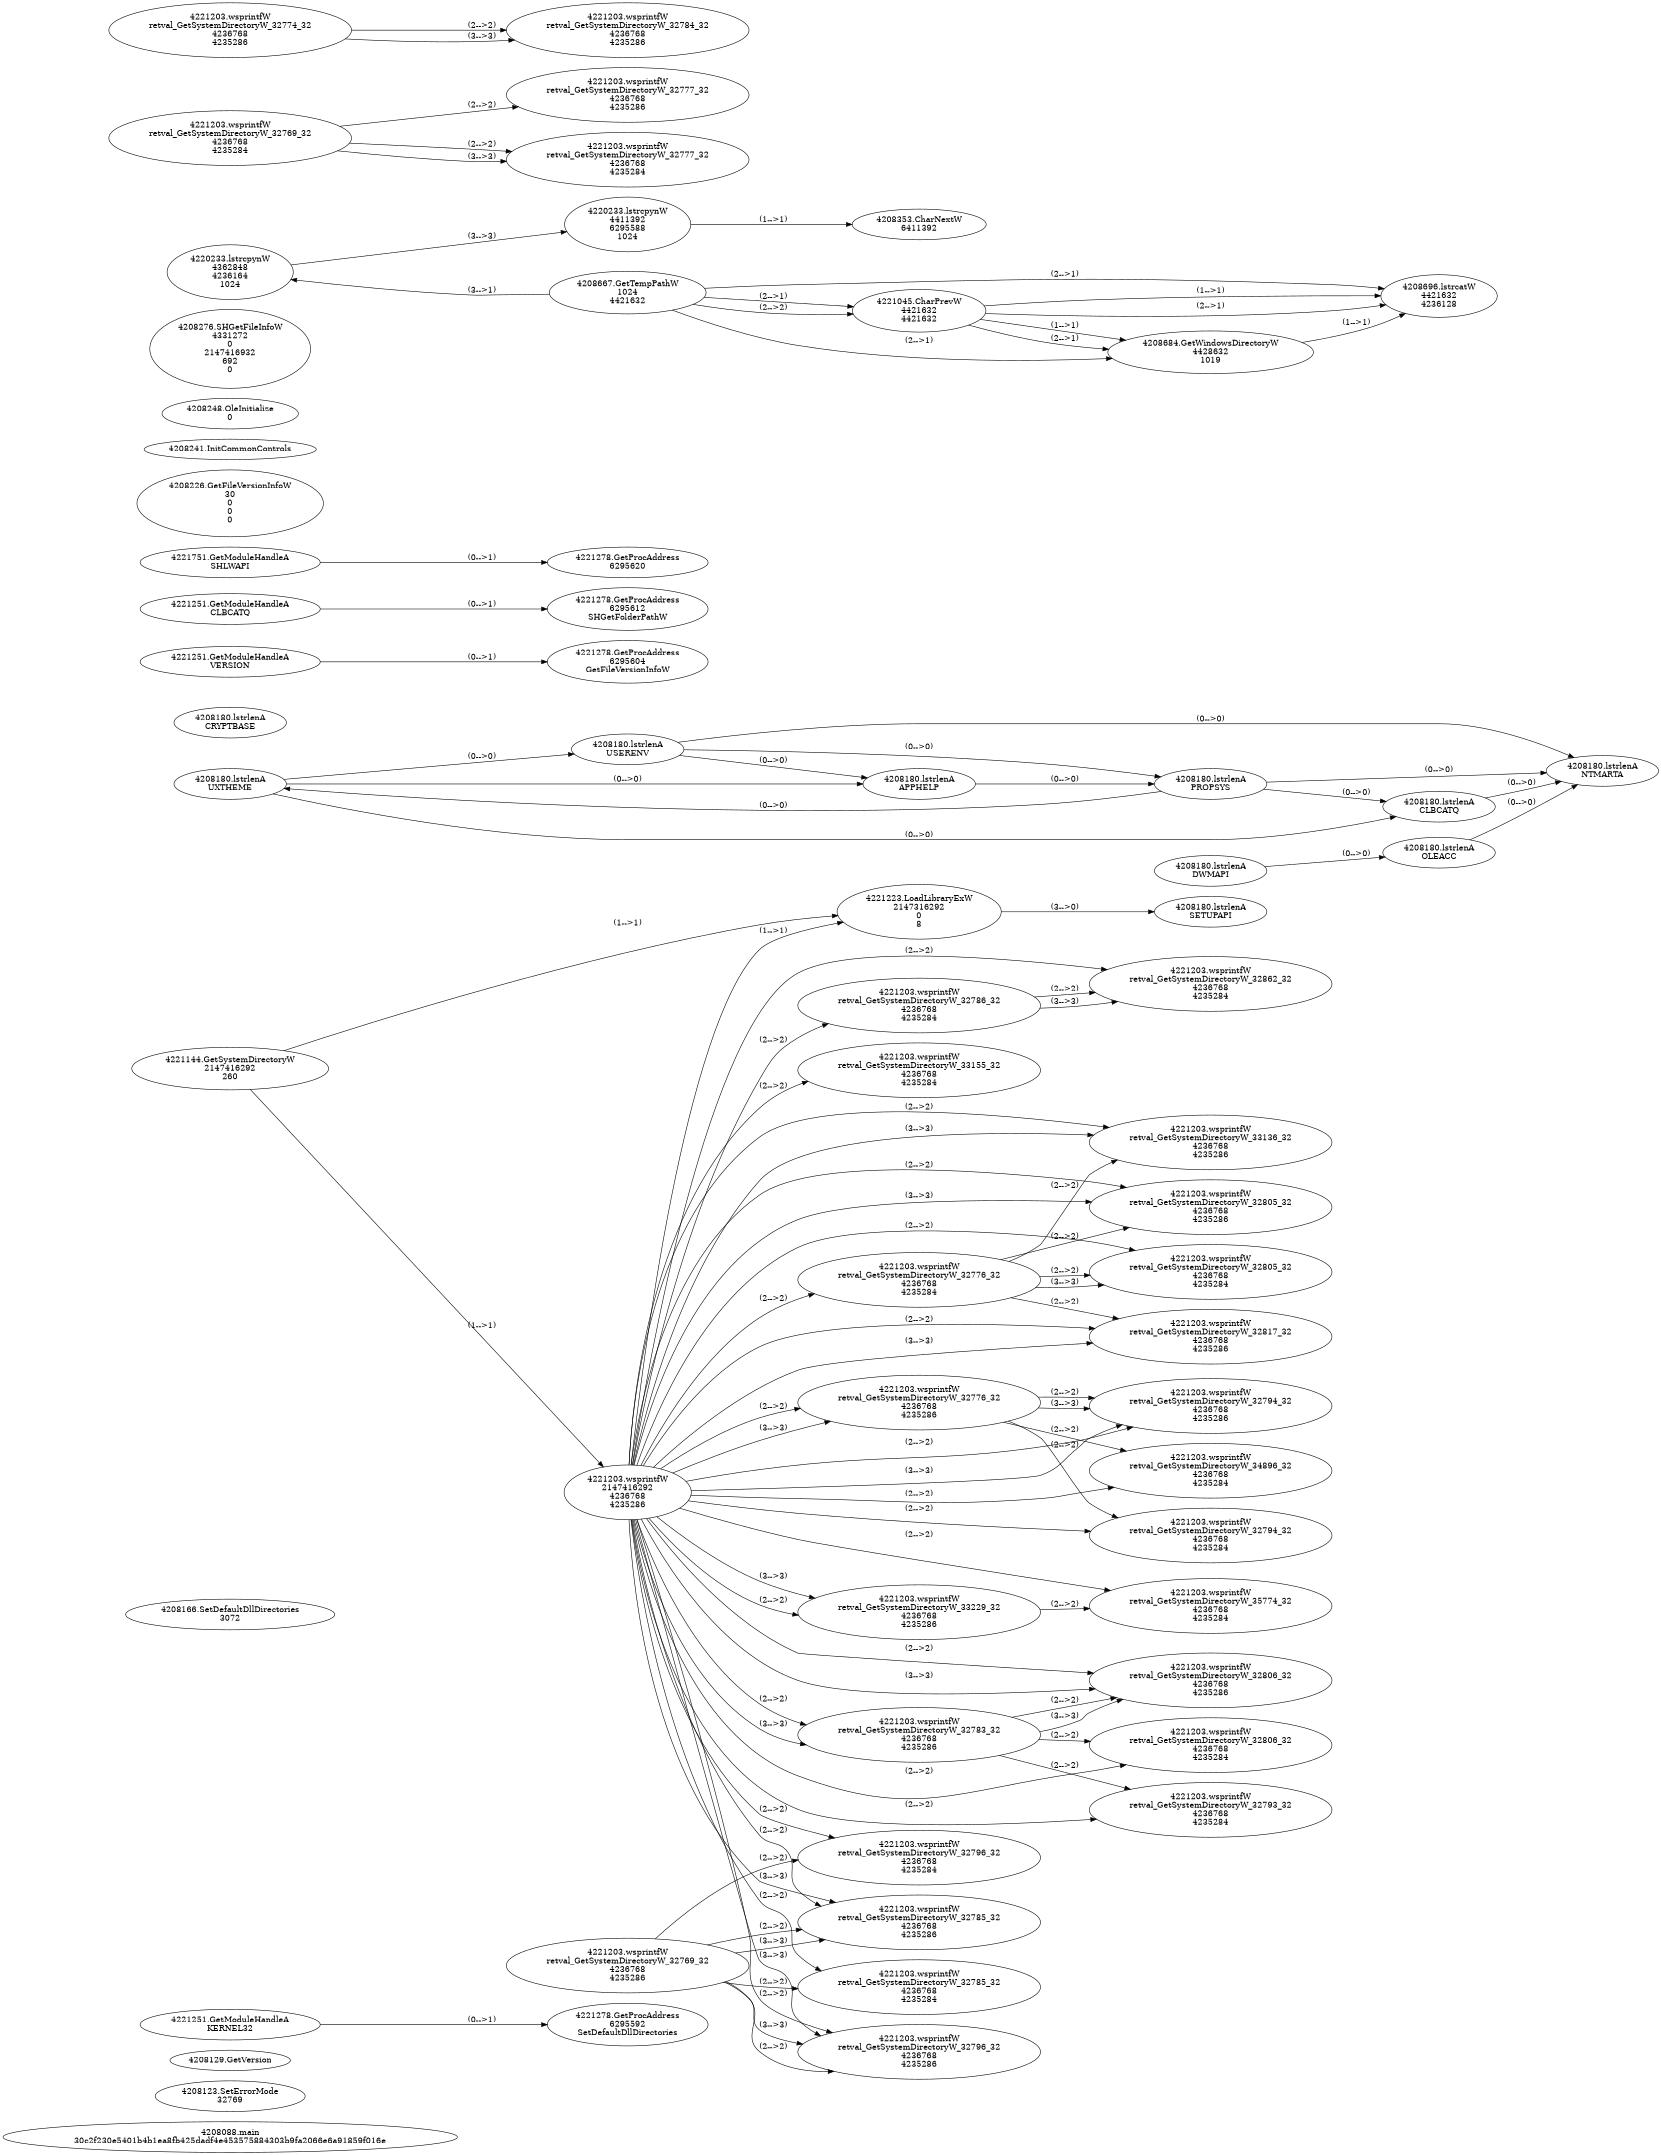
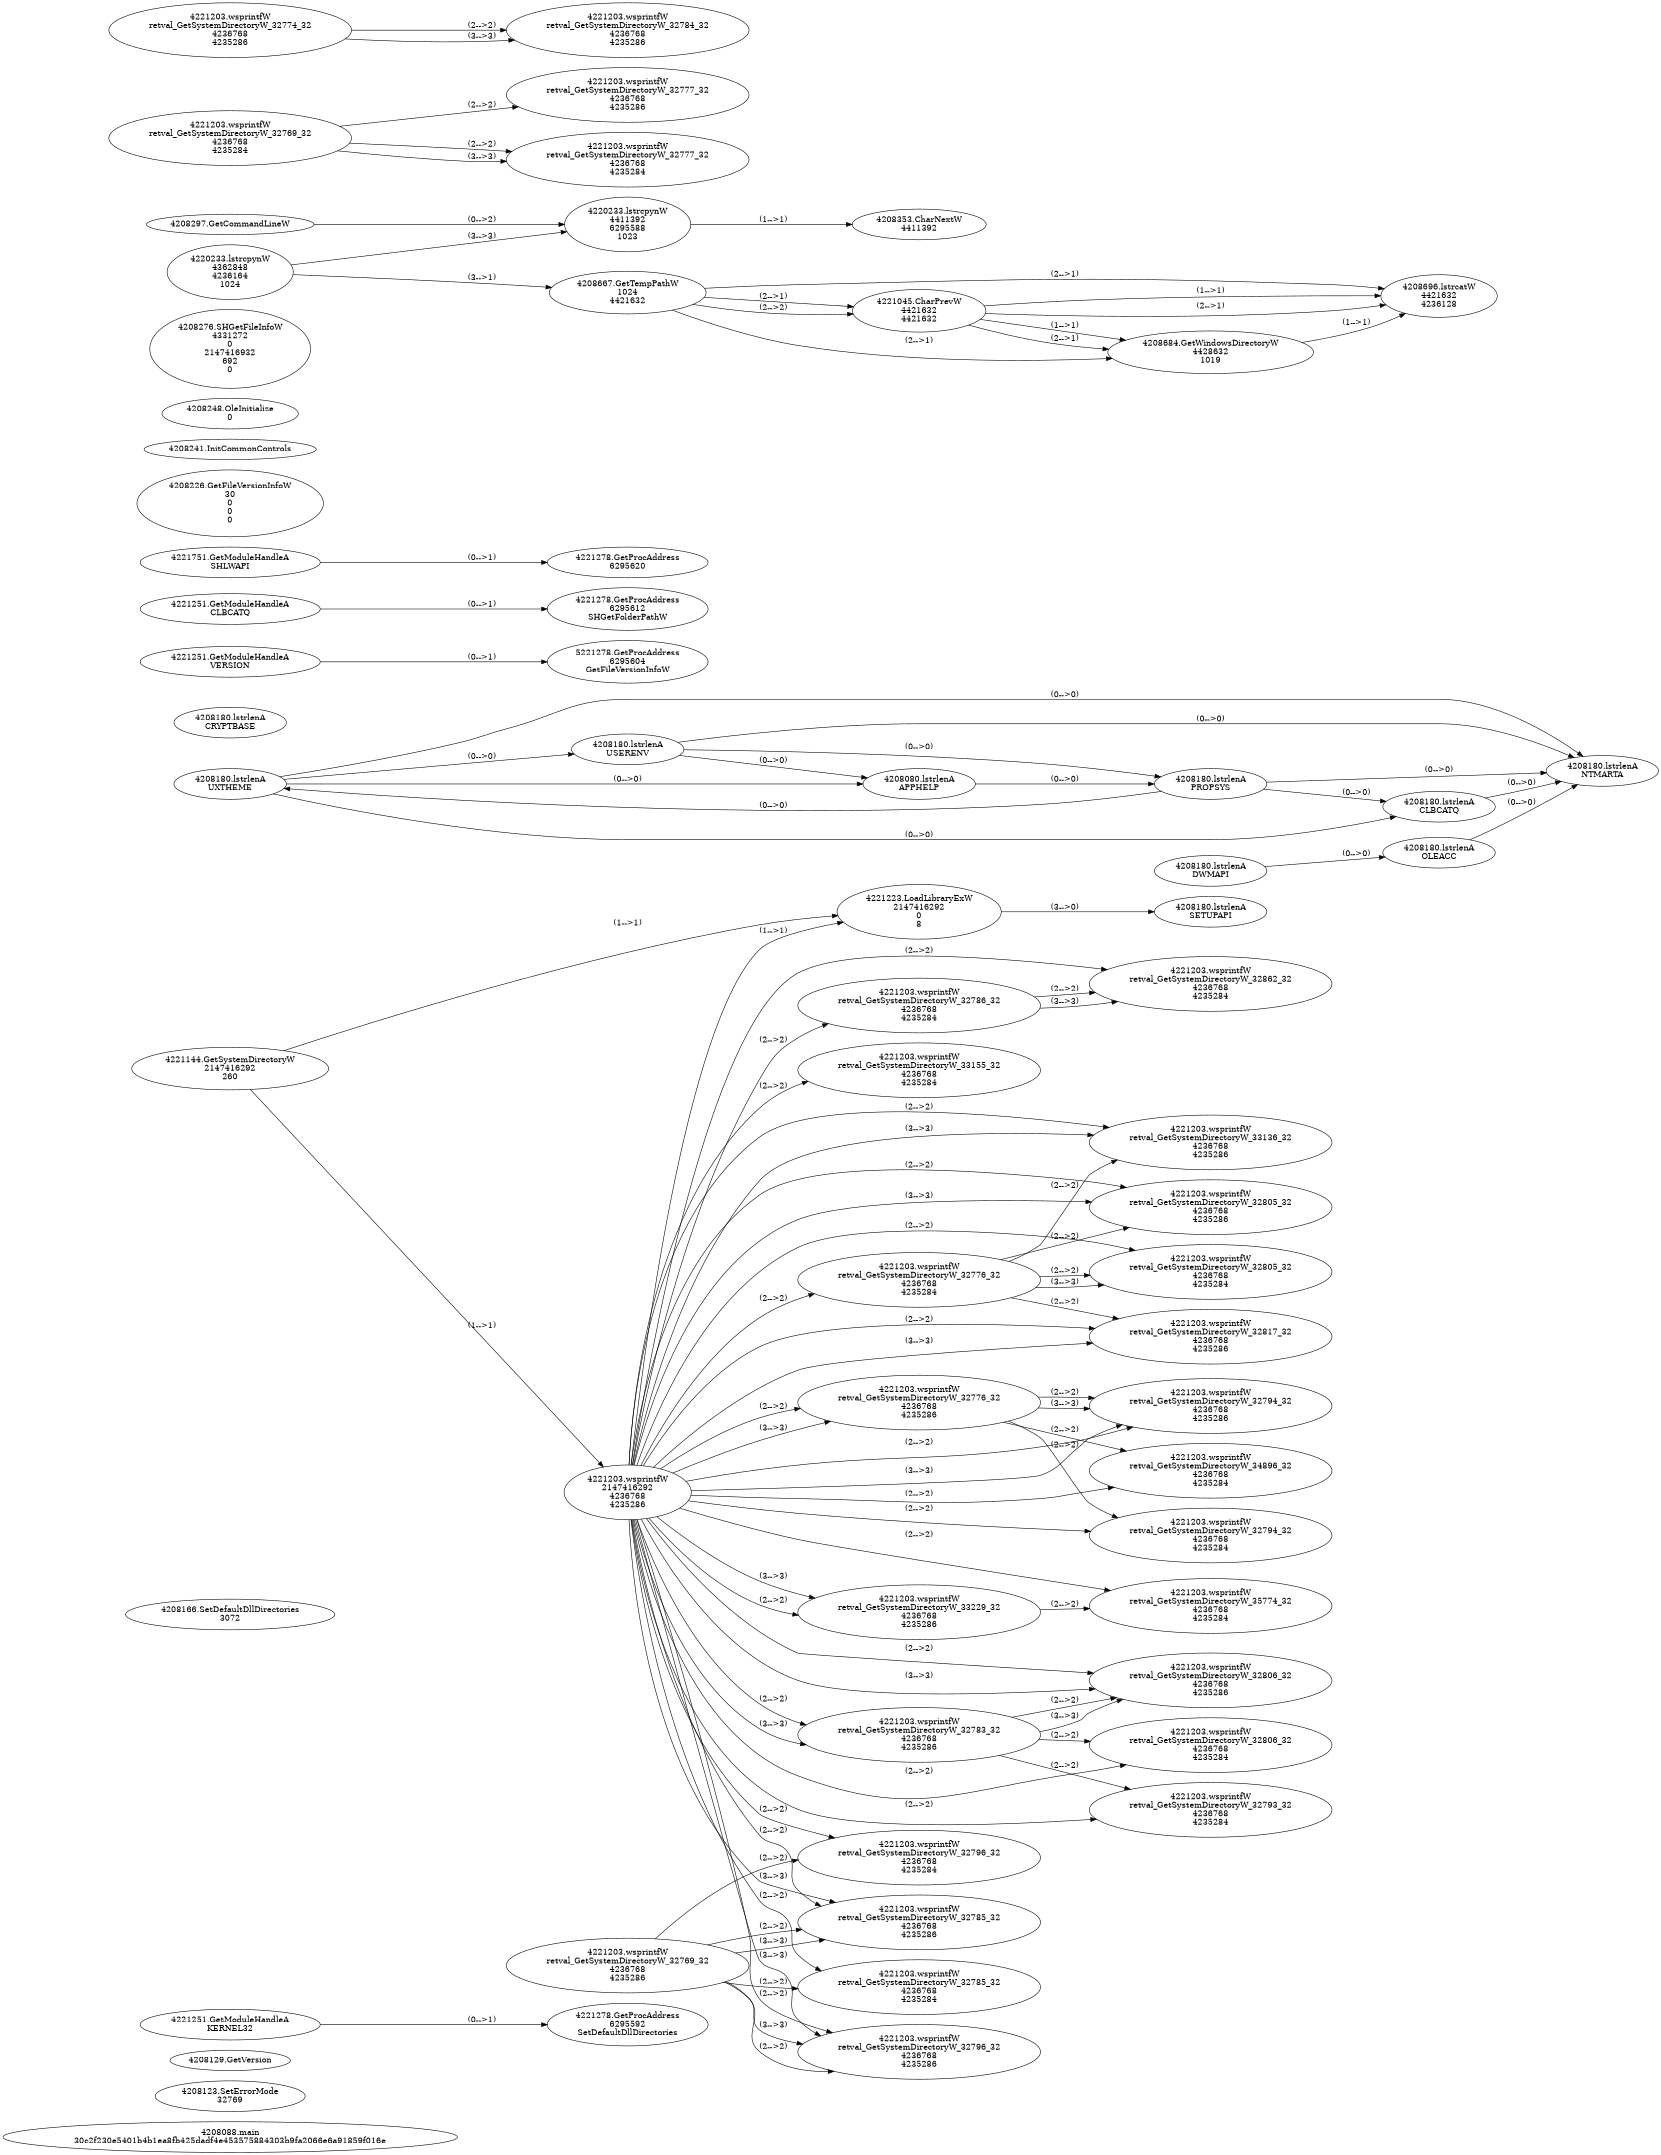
node "4208297.GetCommandLineW": added
node "4220233.lstrcpynW 4411392 6295588 1024": label "4220233.lstrcpynW 4411392 6295588 1024" -> "4220233.lstrcpynW 4411392 6295588 1023"
node "4208353.CharNextW 6411392": label "4208353.CharNextW 6411392" -> "4208353.CharNextW 4411392"
edge "4208667.GetTempPathW 1024 4421632" -> "4220233.lstrcpynW 4362848 4236164 1024": reversed
node "4221278.GetProcAddress 6295604 GetFileVersionInfoW": label "4221278.GetProcAddress 6295604 GetFileVersionInfoW" -> "5221278.GetProcAddress 6295604 GetFileVersionInfoW"
edge "4208180.lstrlenA UXTHEME" -> "4208180.lstrlenA NTMARTA": added, label "(0-->0)"
node "4208180.lstrlenA APPHELP": label "4208180.lstrlenA APPHELP" -> "4208080.lstrlenA APPHELP"
node "4221223.LoadLibraryExW 2147316292 0 8": label "4221223.LoadLibraryExW 2147316292 0 8" -> "4221223.LoadLibraryExW 2147416292 0 8"
